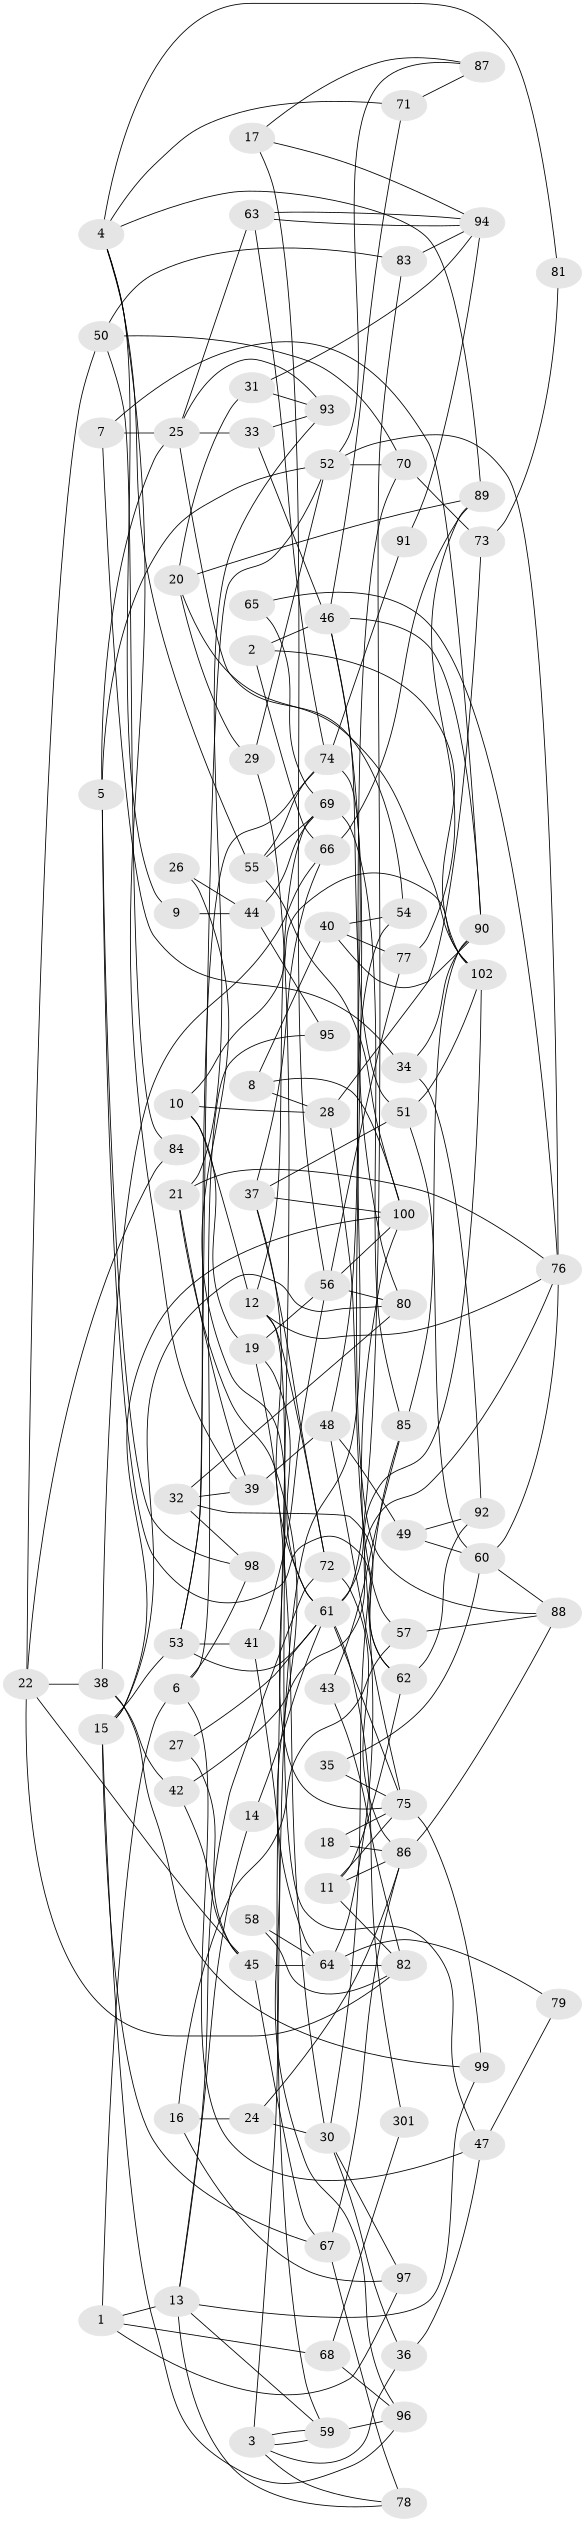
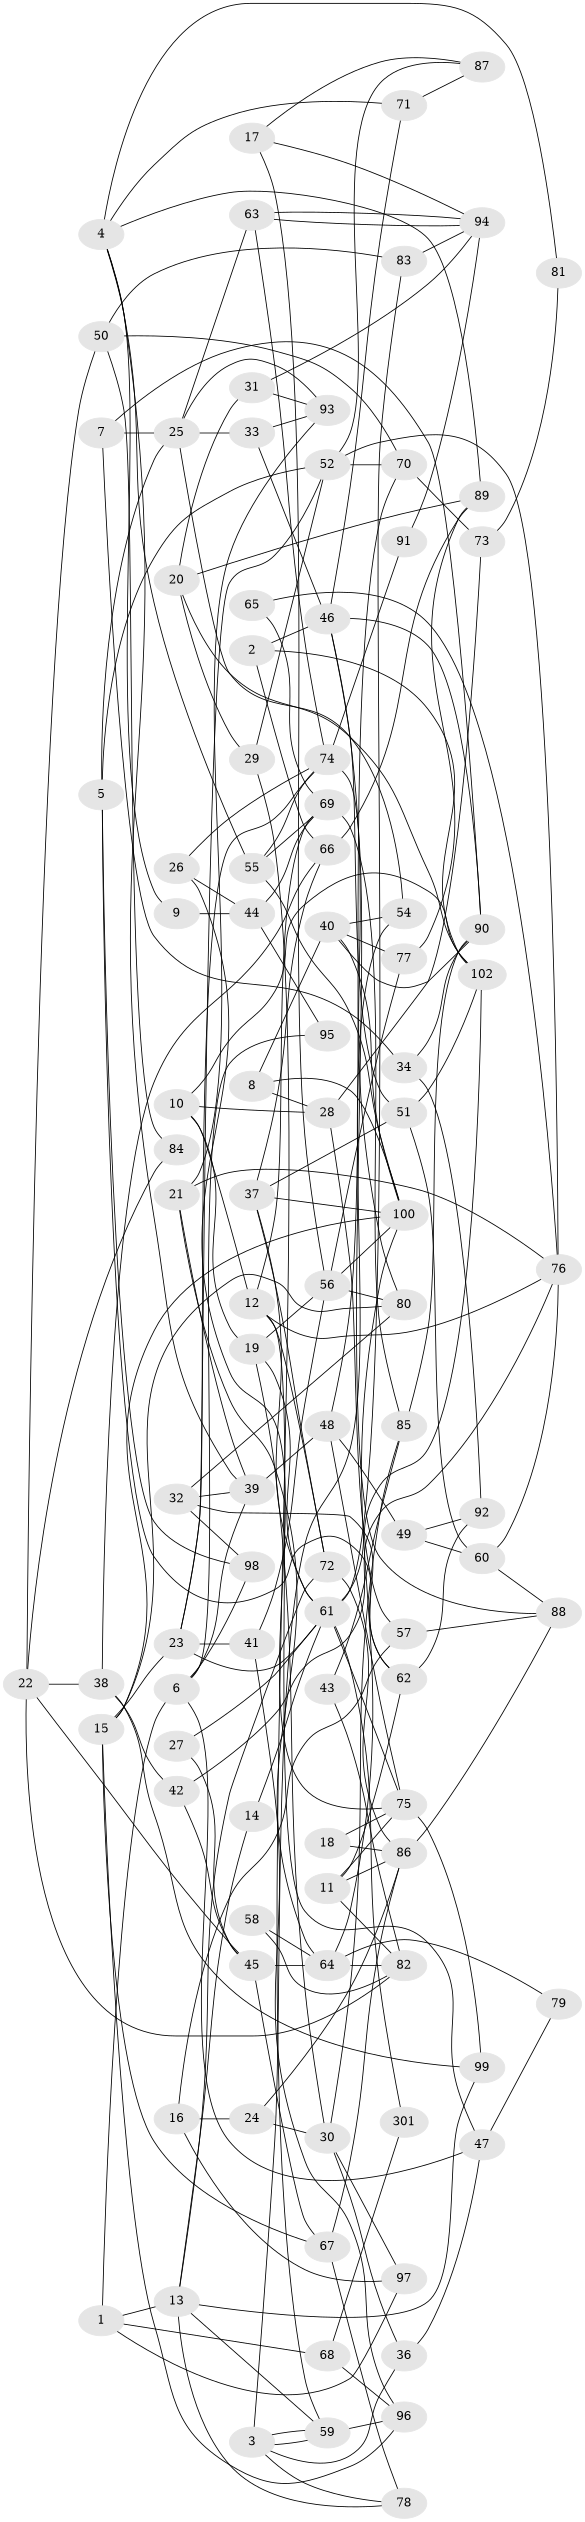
edge "74" -- "26": added
edge "40" -- "100": added
edge "39" -- "6": added
node "53": label "53" -> "23"
node "35": removed
